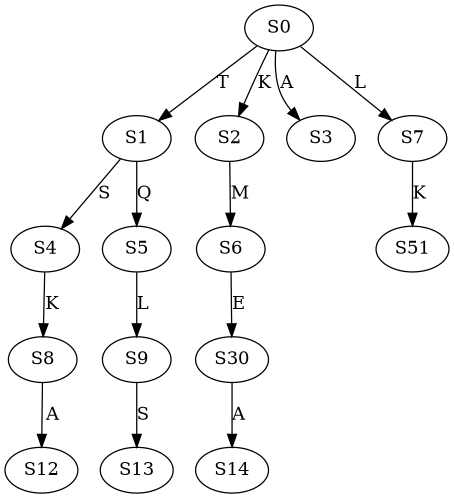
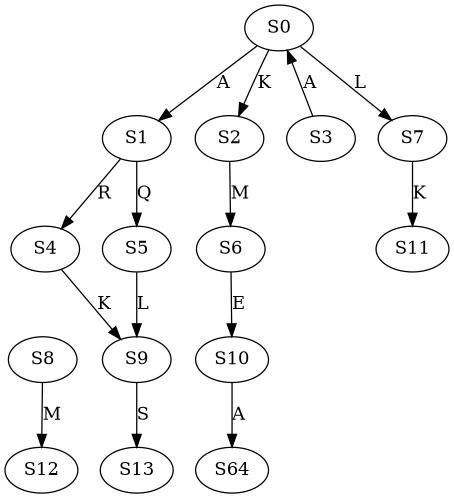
edge "S0" -> "S3": reversed
edge "S0" -> "S1": label "T" -> "A"
edge "S1" -> "S4": label "S" -> "R"
node "S51": label "S51" -> "S11"
edge "S4" -> "S8": now "S4" -> "S9"
node "S30": label "S30" -> "S10"
edge "S8" -> "S12": label "A" -> "M"
node "S14": label "S14" -> "S64"
